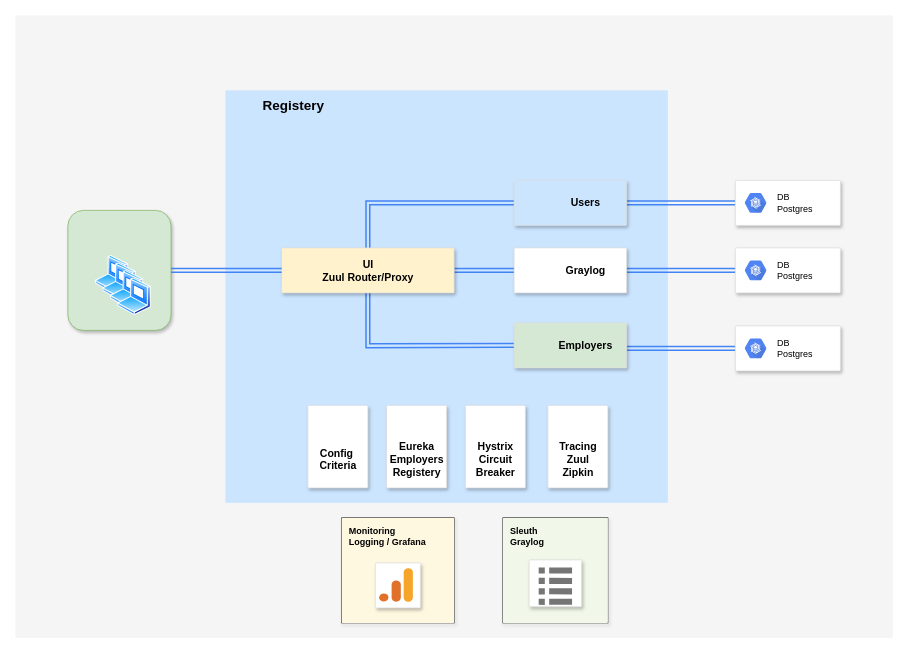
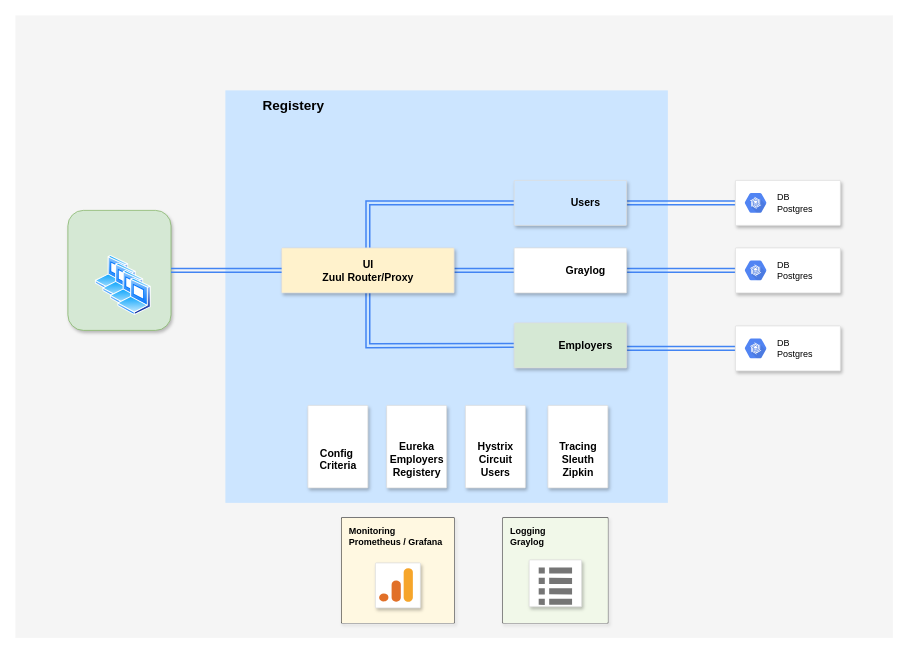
node "Hystrix Circuit Breaker": label "Hystrix Circuit Breaker" -> "Hystrix Circuit Users"
node "Tracing Zuul Zipkin": label "Tracing Zuul Zipkin" -> "Tracing Sleuth Zipkin"
node "Monitoring Logging / Grafana": label "Monitoring Logging / Grafana" -> "Monitoring Prometheus / Grafana"
node "Sleuth Graylog": label "Sleuth Graylog" -> "Logging Graylog"
